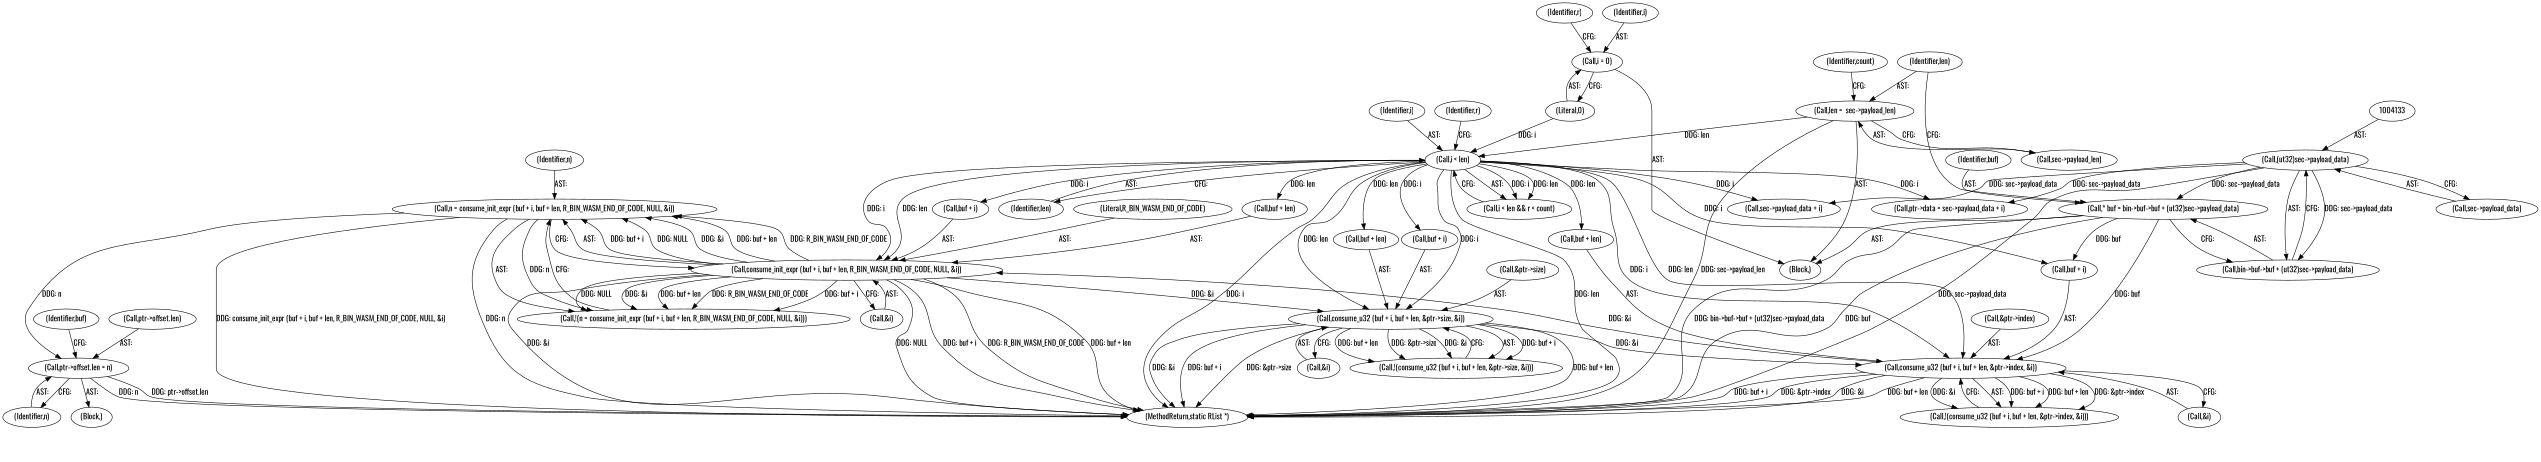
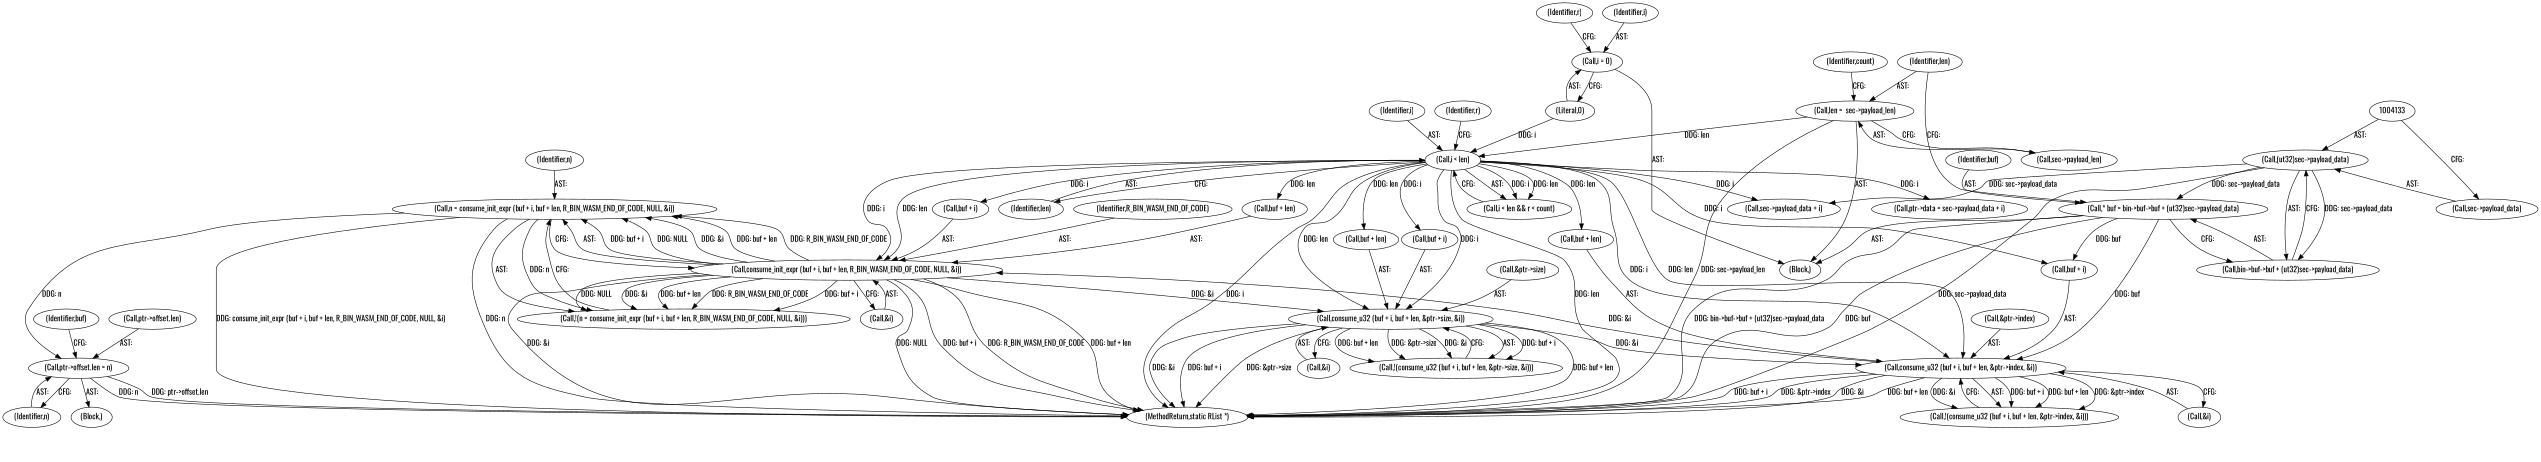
edge "(Call,(ut32)sec->payload_data)" -> "(Call,ptr->data = sec->payload_data + i)": removed, label "DDG: sec->payload_data"
edge "(Call,(ut32)sec->payload_data)" -> "(Call,sec->payload_data)": now "1004133" -> "(Call,sec->payload_data)"
node "(Literal,R_BIN_WASM_END_OF_CODE)": label "(Literal,R_BIN_WASM_END_OF_CODE)" -> "(Identifier,R_BIN_WASM_END_OF_CODE)"
